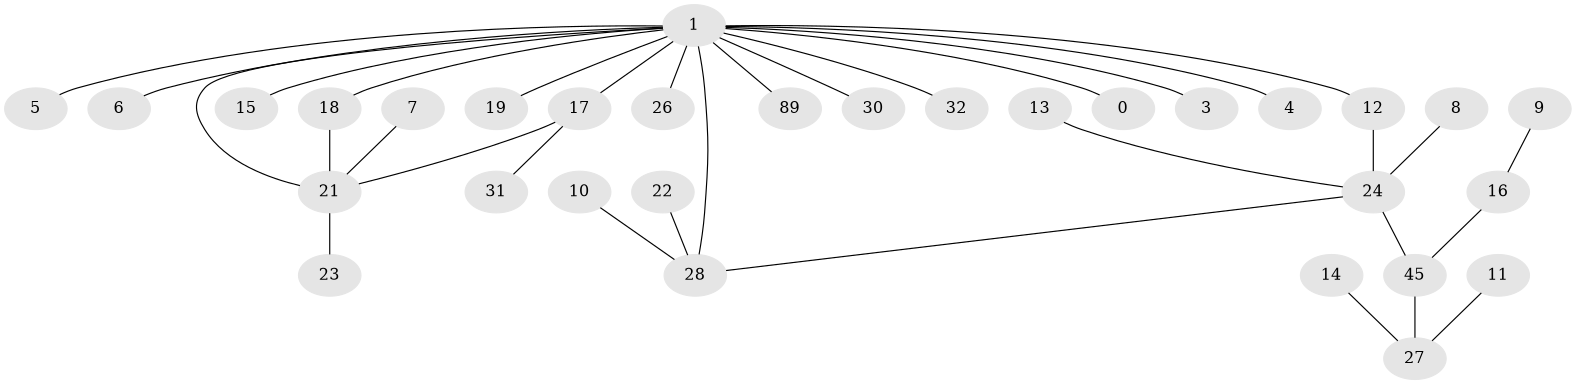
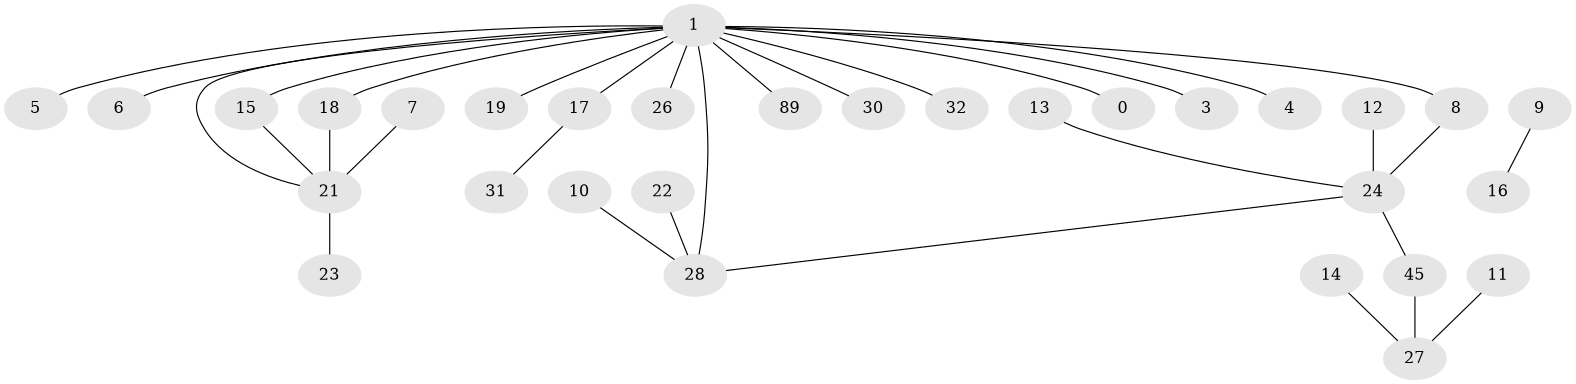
edge "1" -- "12": now "1" -- "8"
edge "17" -- "21": now "15" -- "21"
edge "16" -- "45": removed
